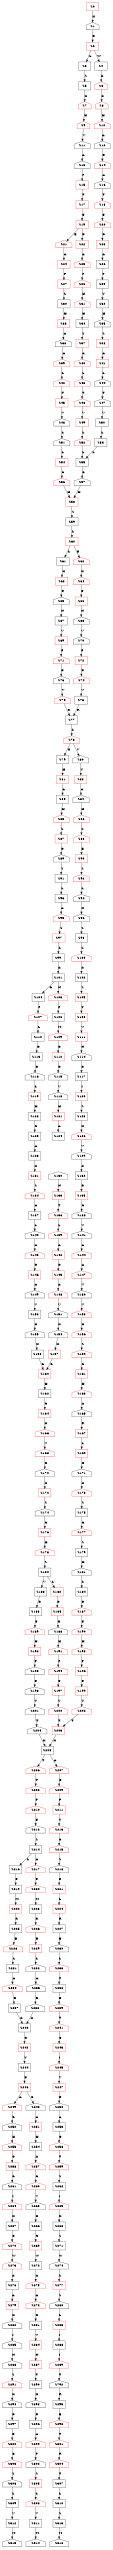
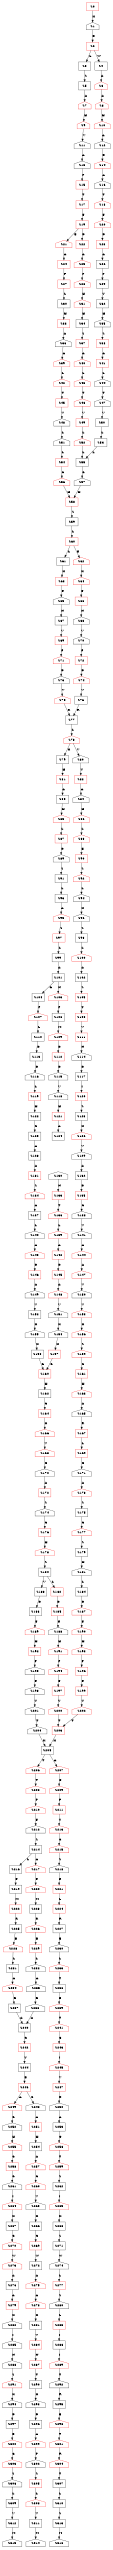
node "S792": label "S792" -> "S292"
